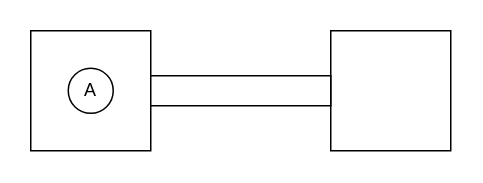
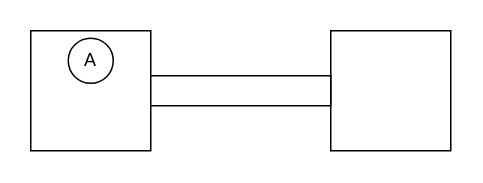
node "A": moved (91, 91) -> (91, 61)
